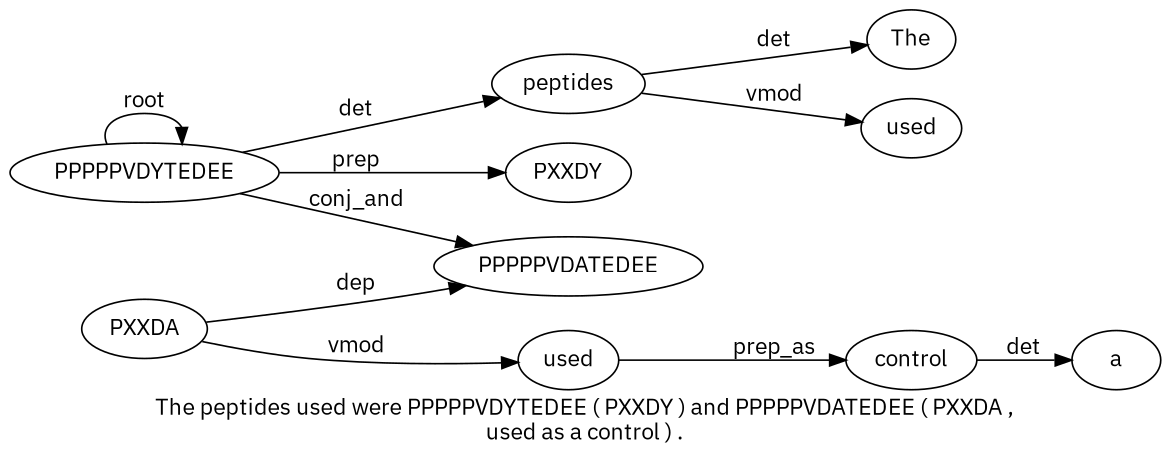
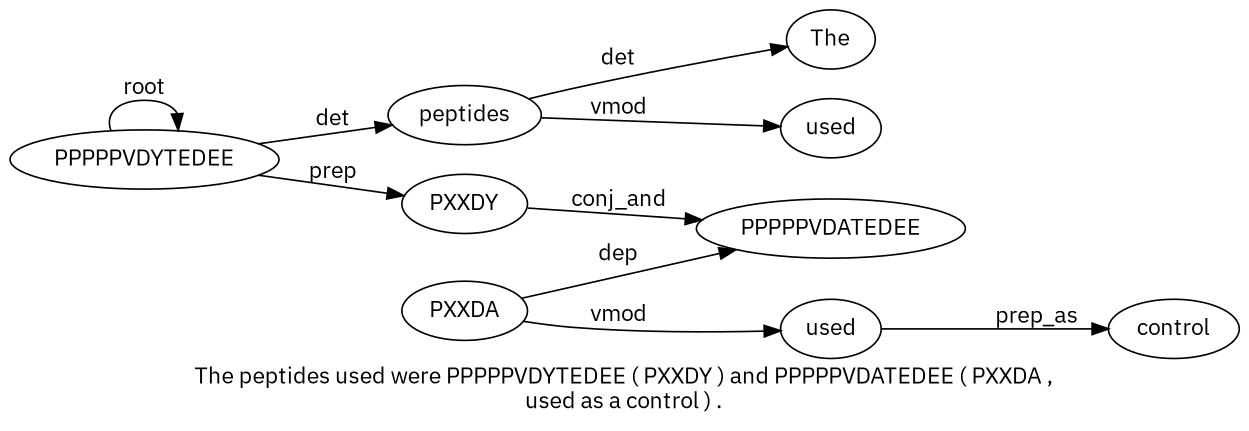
edge "PPPPPVDYTEDEE" -> "PPPPPVDATEDEE": now "PXXDY" -> "PPPPPVDATEDEE"
node "a": removed
